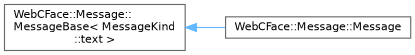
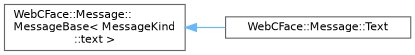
node "WebCFace::Message::Message": label "WebCFace::Message::Message" -> "WebCFace::Message::Text"
